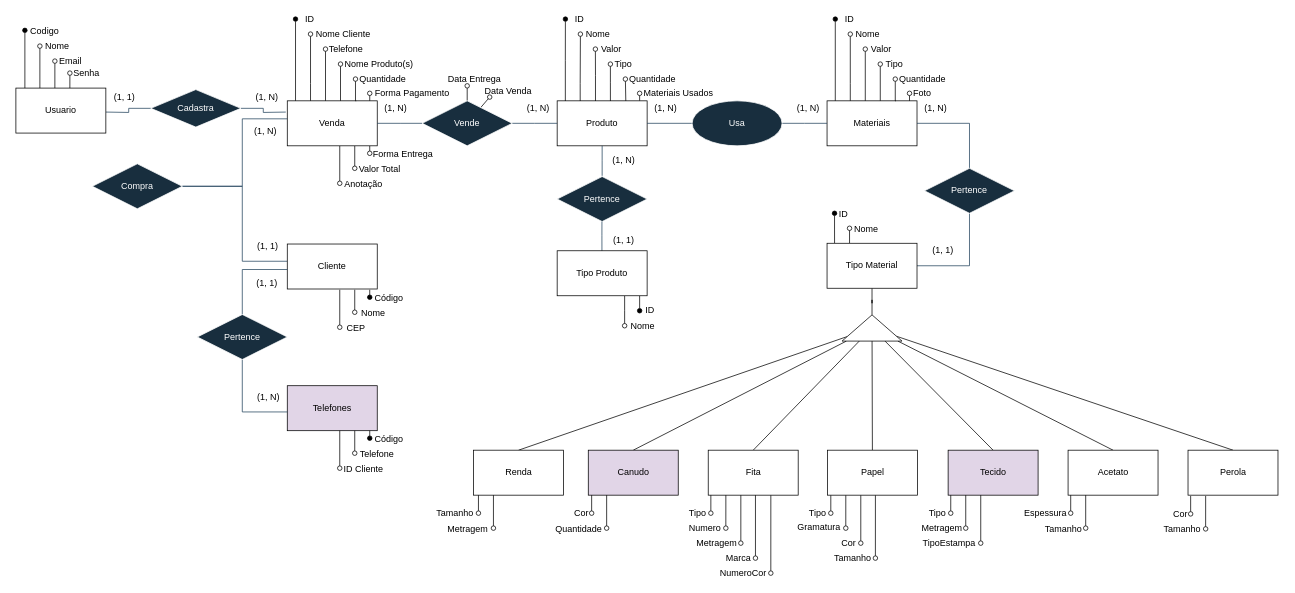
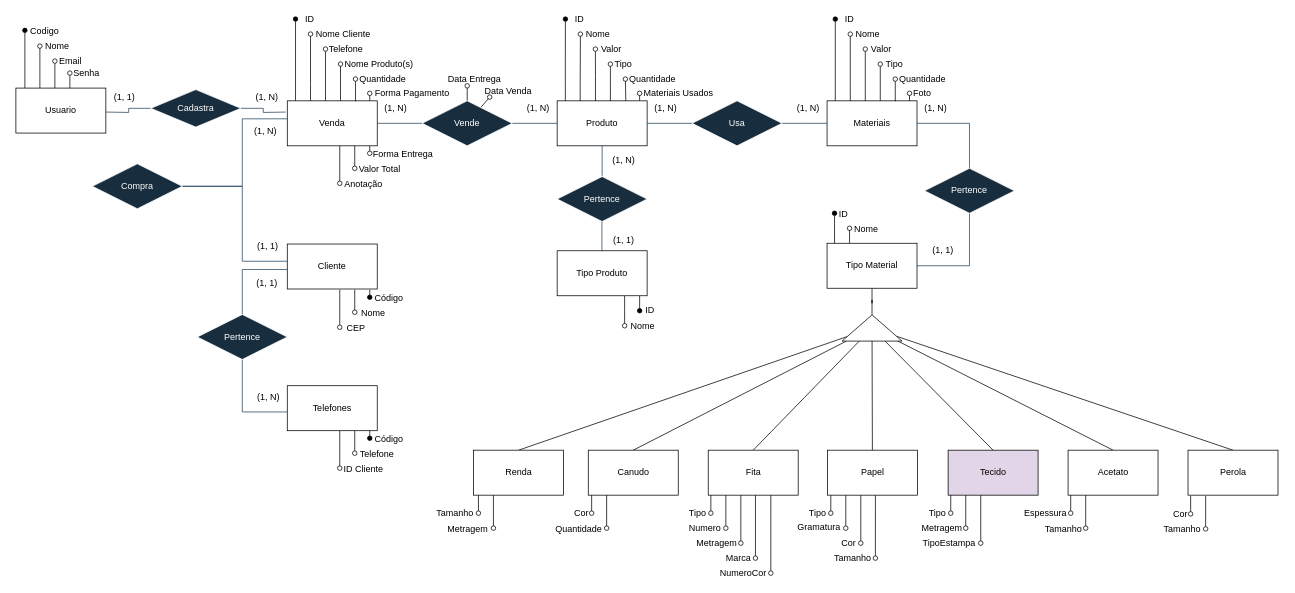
node "Usa": shape ellipse -> diamond
node "Telefones": fillcolor #e1d5e7 -> #ffffff
node "Canudo": fillcolor #e1d5e7 -> #ffffff
